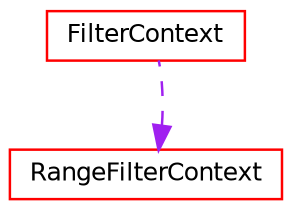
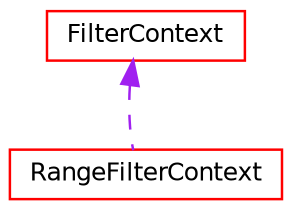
edge "FilterContext" -> "RangeFilterContext": reversed
